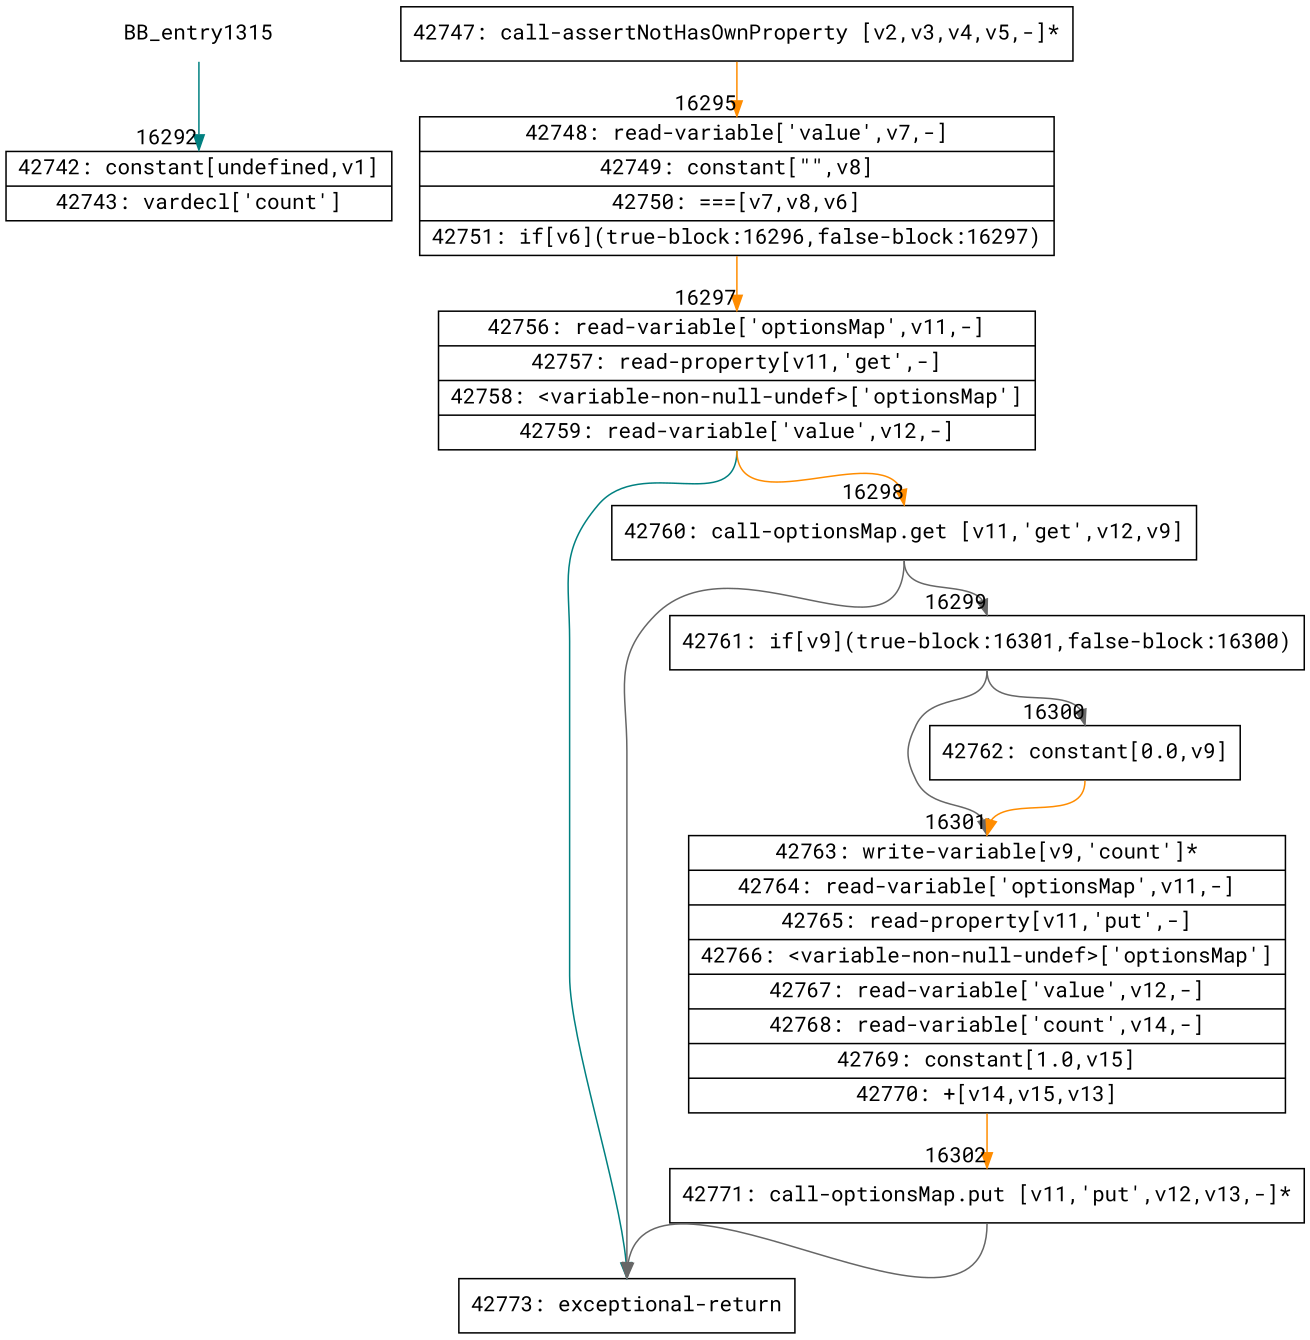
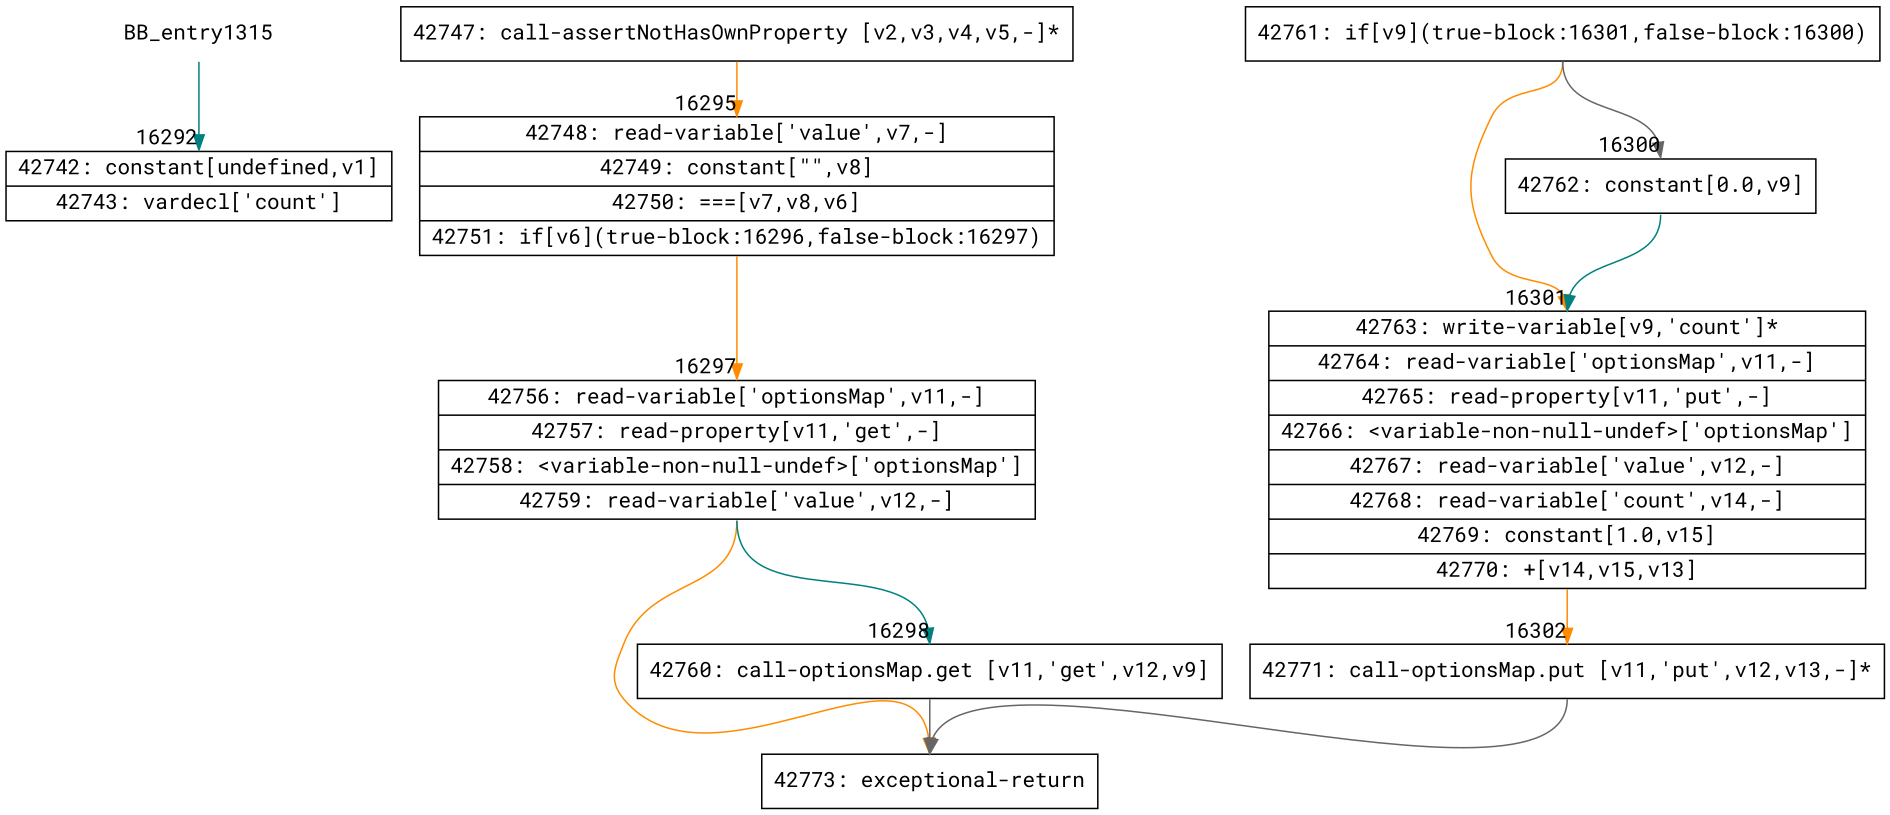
edge "42756: read-variable['optionsMap',v11,-]" -> "42760: call-optionsMap.get [v11,'get',v12,v9]": color darkorange -> teal
edge "42760: call-optionsMap.get [v11,'get',v12,v9]" -> "42761: if[v9](true-block:16301,false-block:16300)": removed
edge "42761: if[v9](true-block:16301,false-block:16300)" -> "42763: write-variable[v9,'count']*": color gray40 -> darkorange
edge "42756: read-variable['optionsMap',v11,-]" -> "42773: exceptional-return": color teal -> darkorange
edge "42762: constant[0.0,v9]" -> "42763: write-variable[v9,'count']*": color darkorange -> teal
